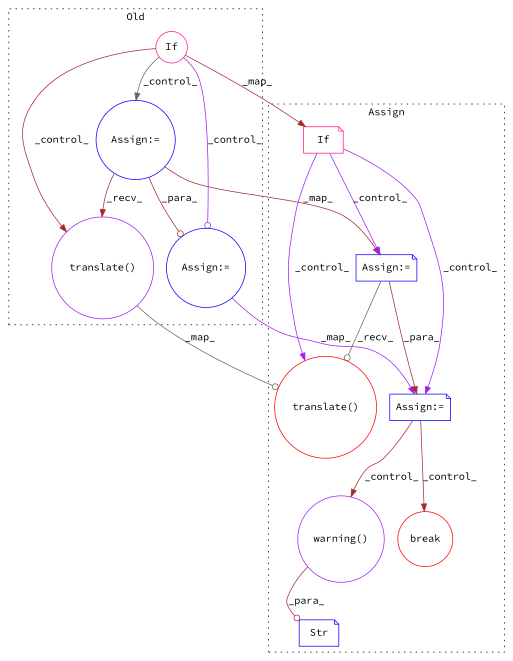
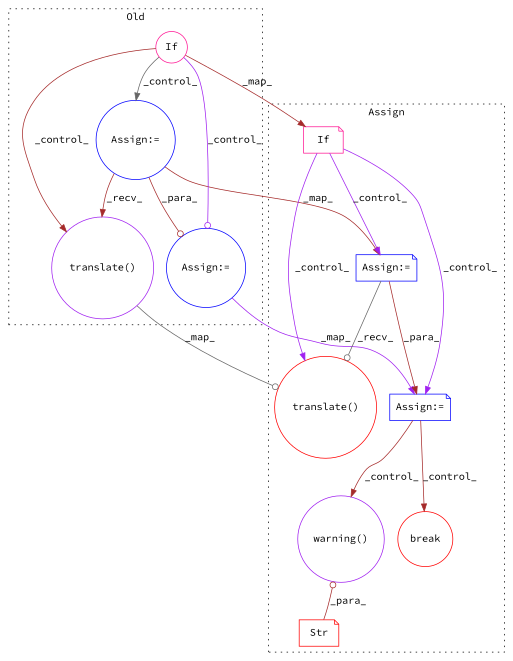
edge "warning()" -> "Str": reversed
node "Str": color blue -> red
